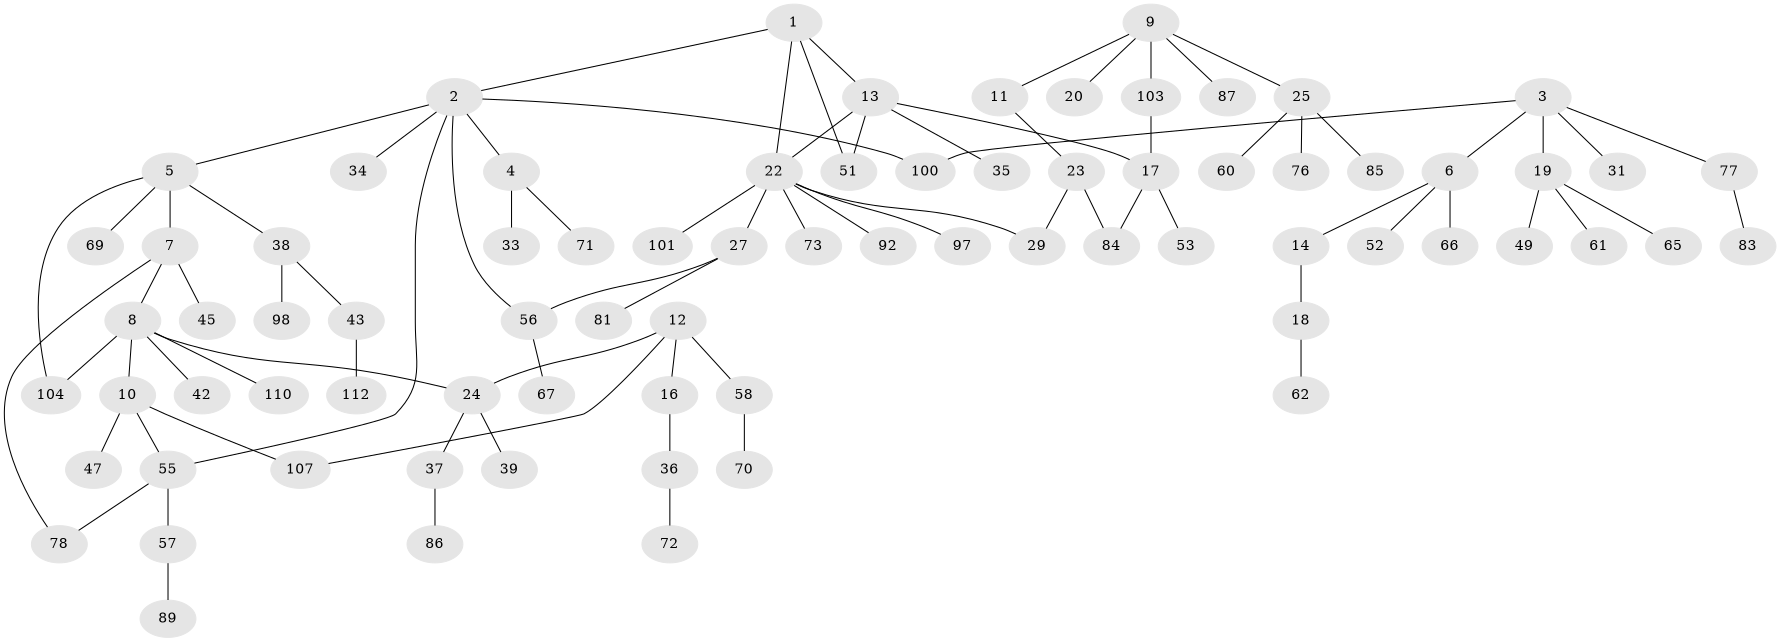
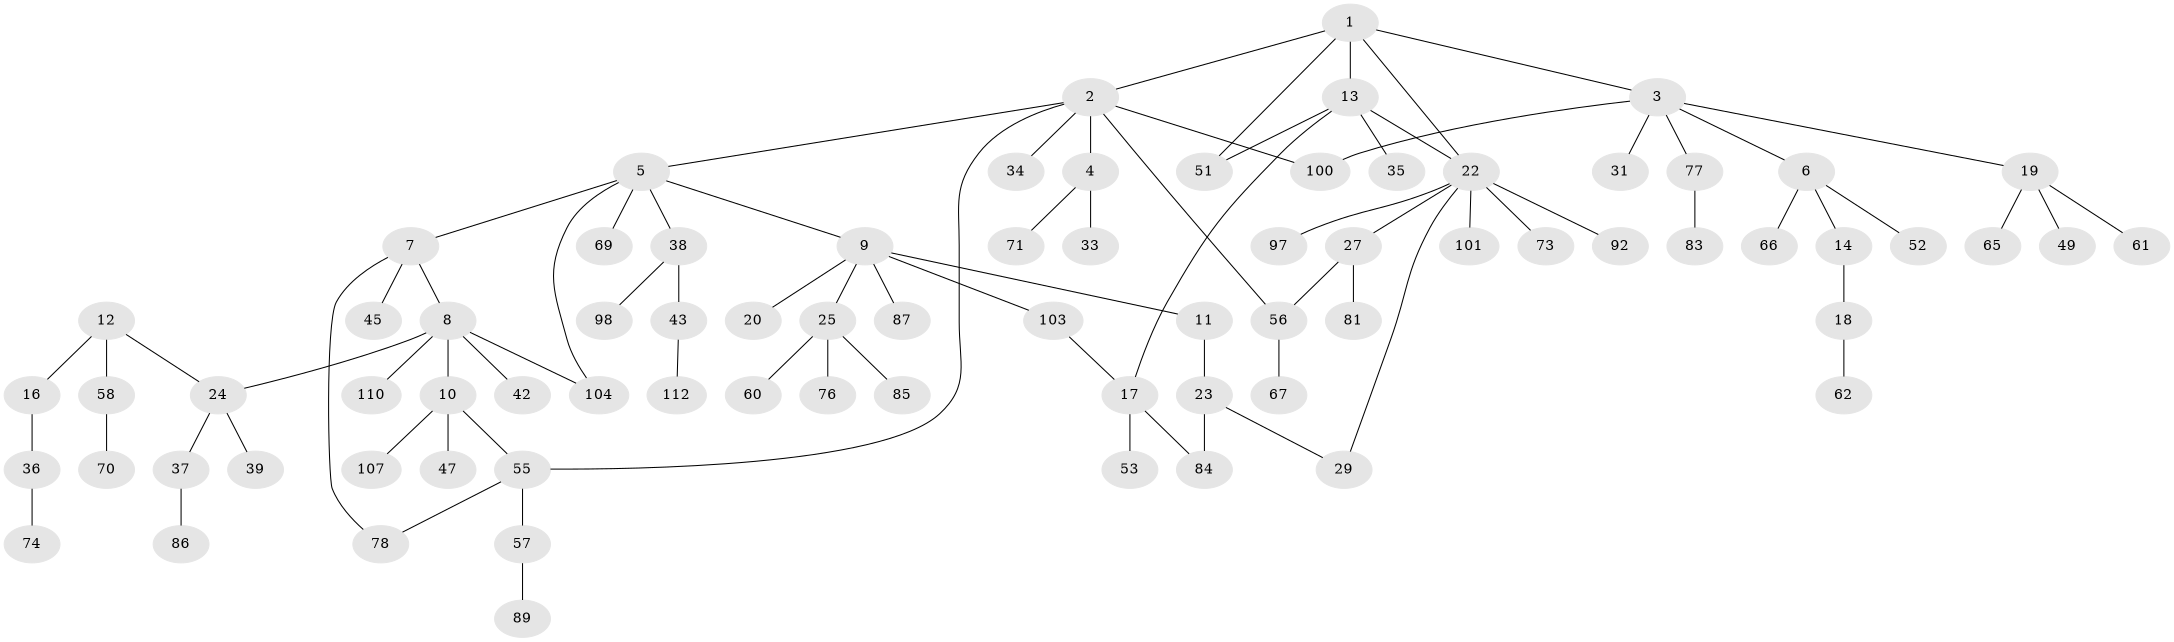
edge "1" -- "3": added
edge "5" -- "9": added
edge "12" -- "107": removed
node "72": label "72" -> "74"
